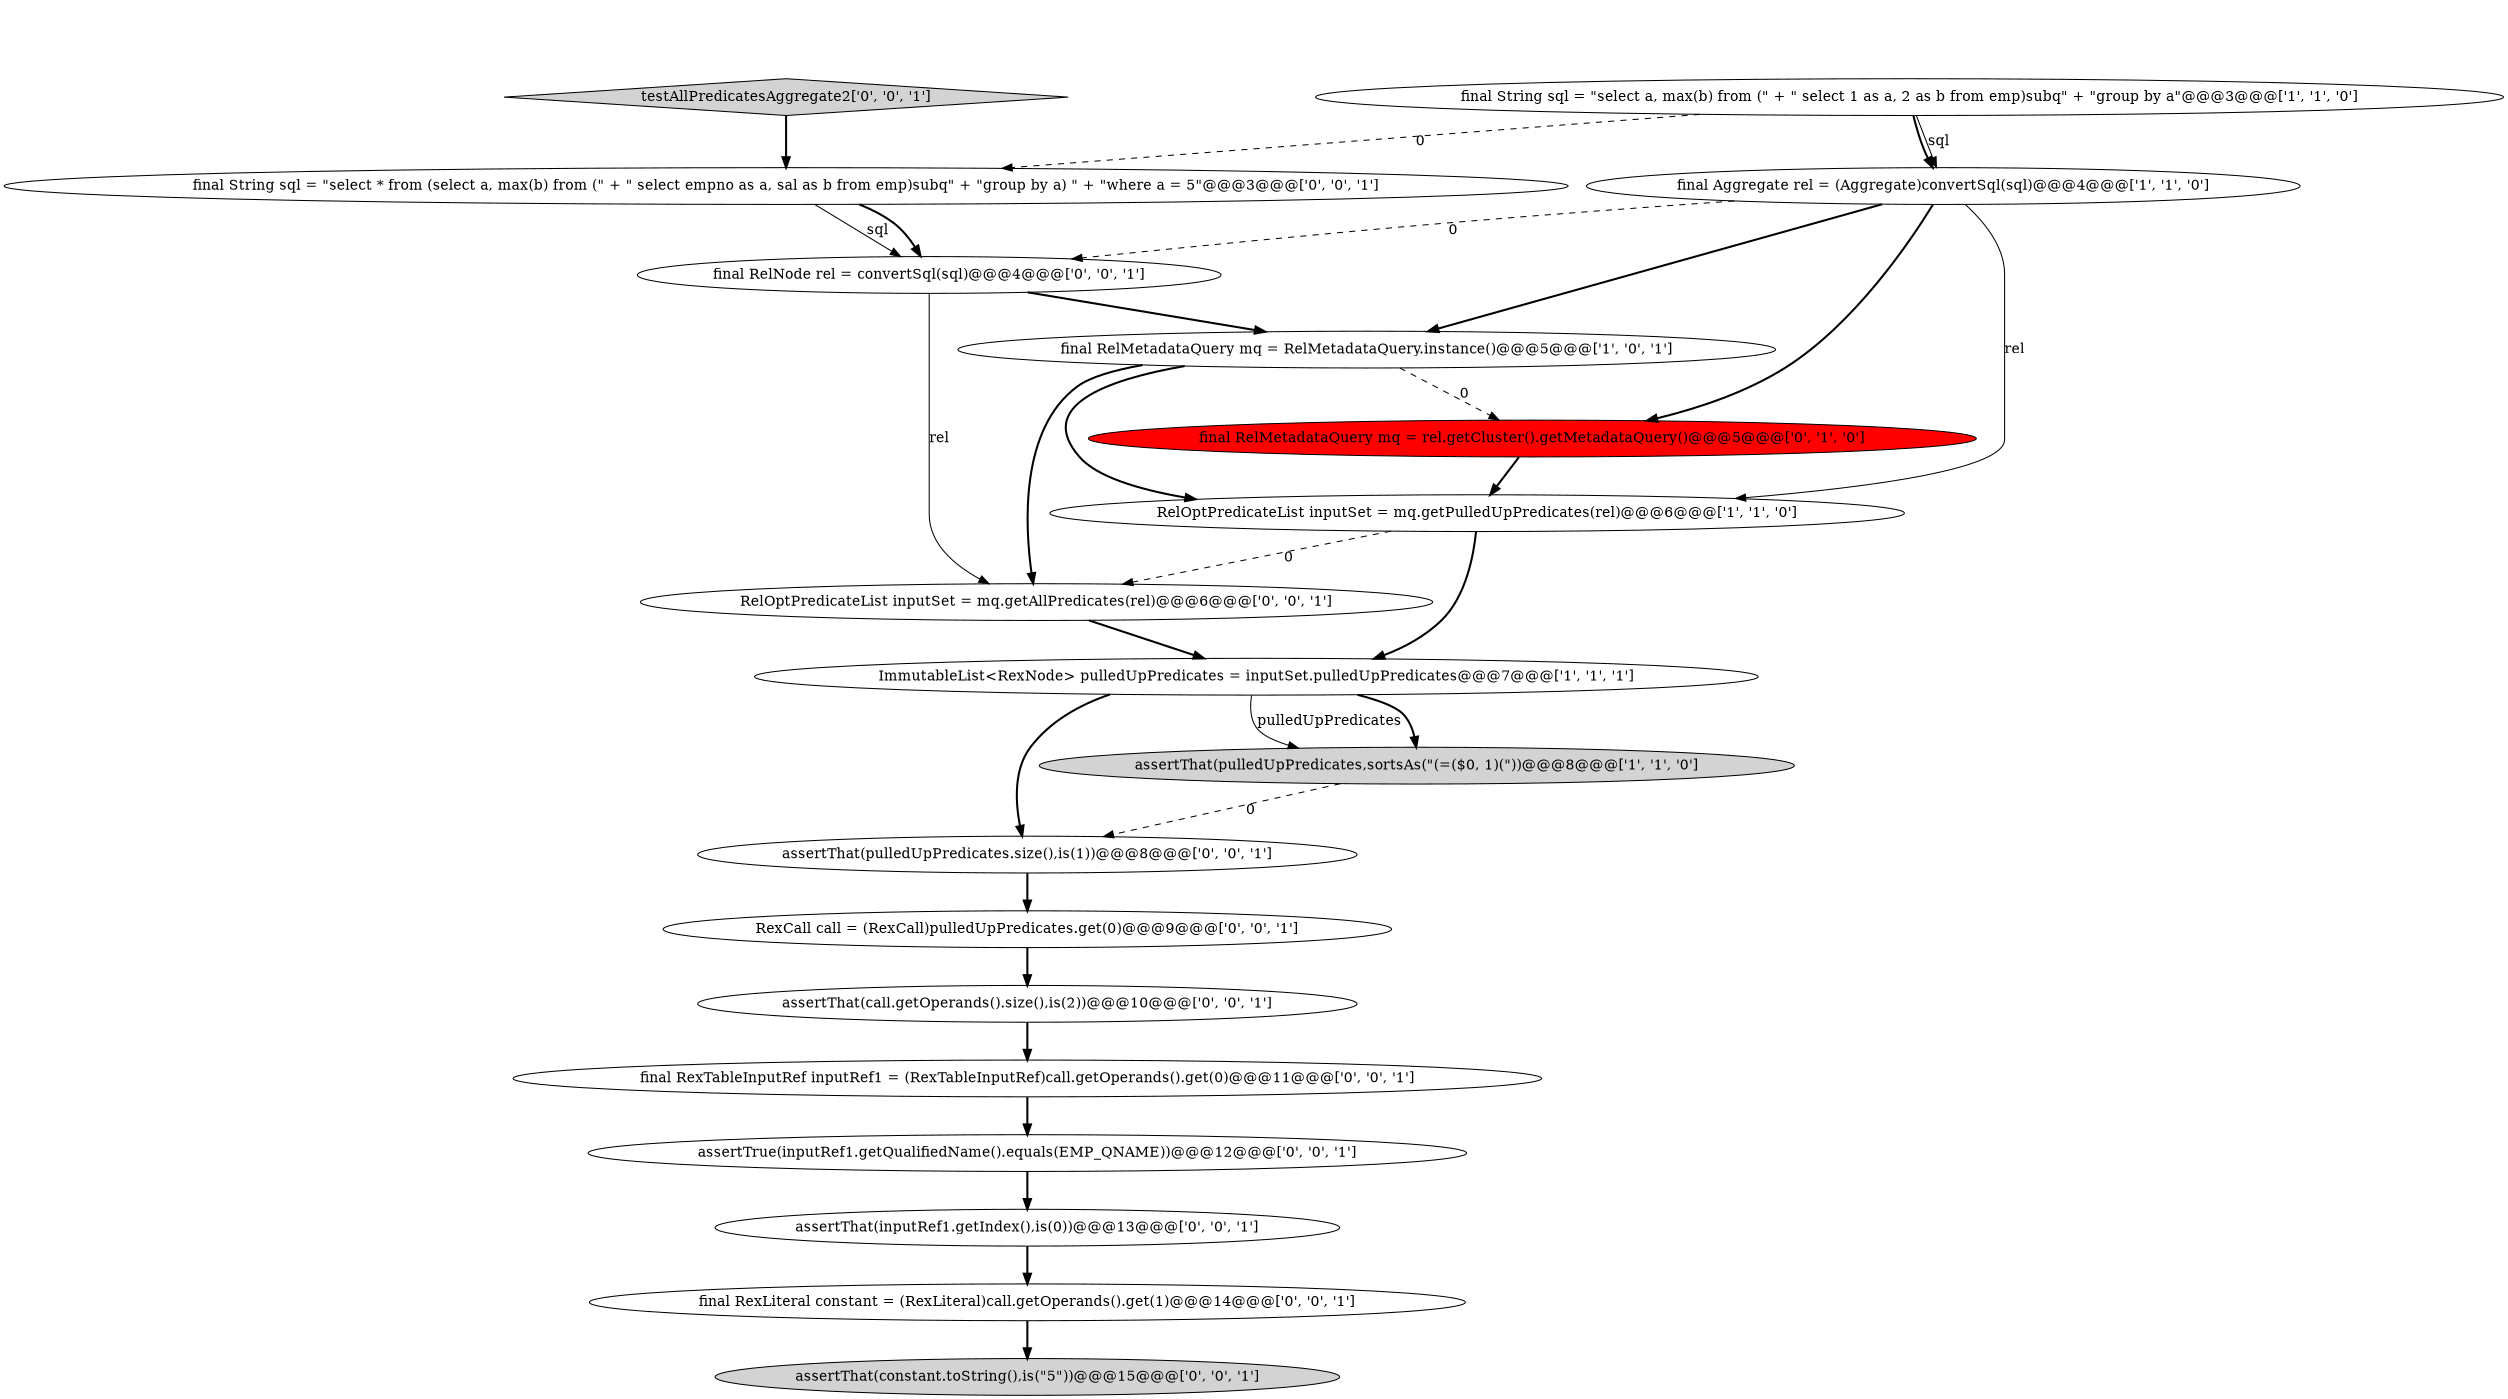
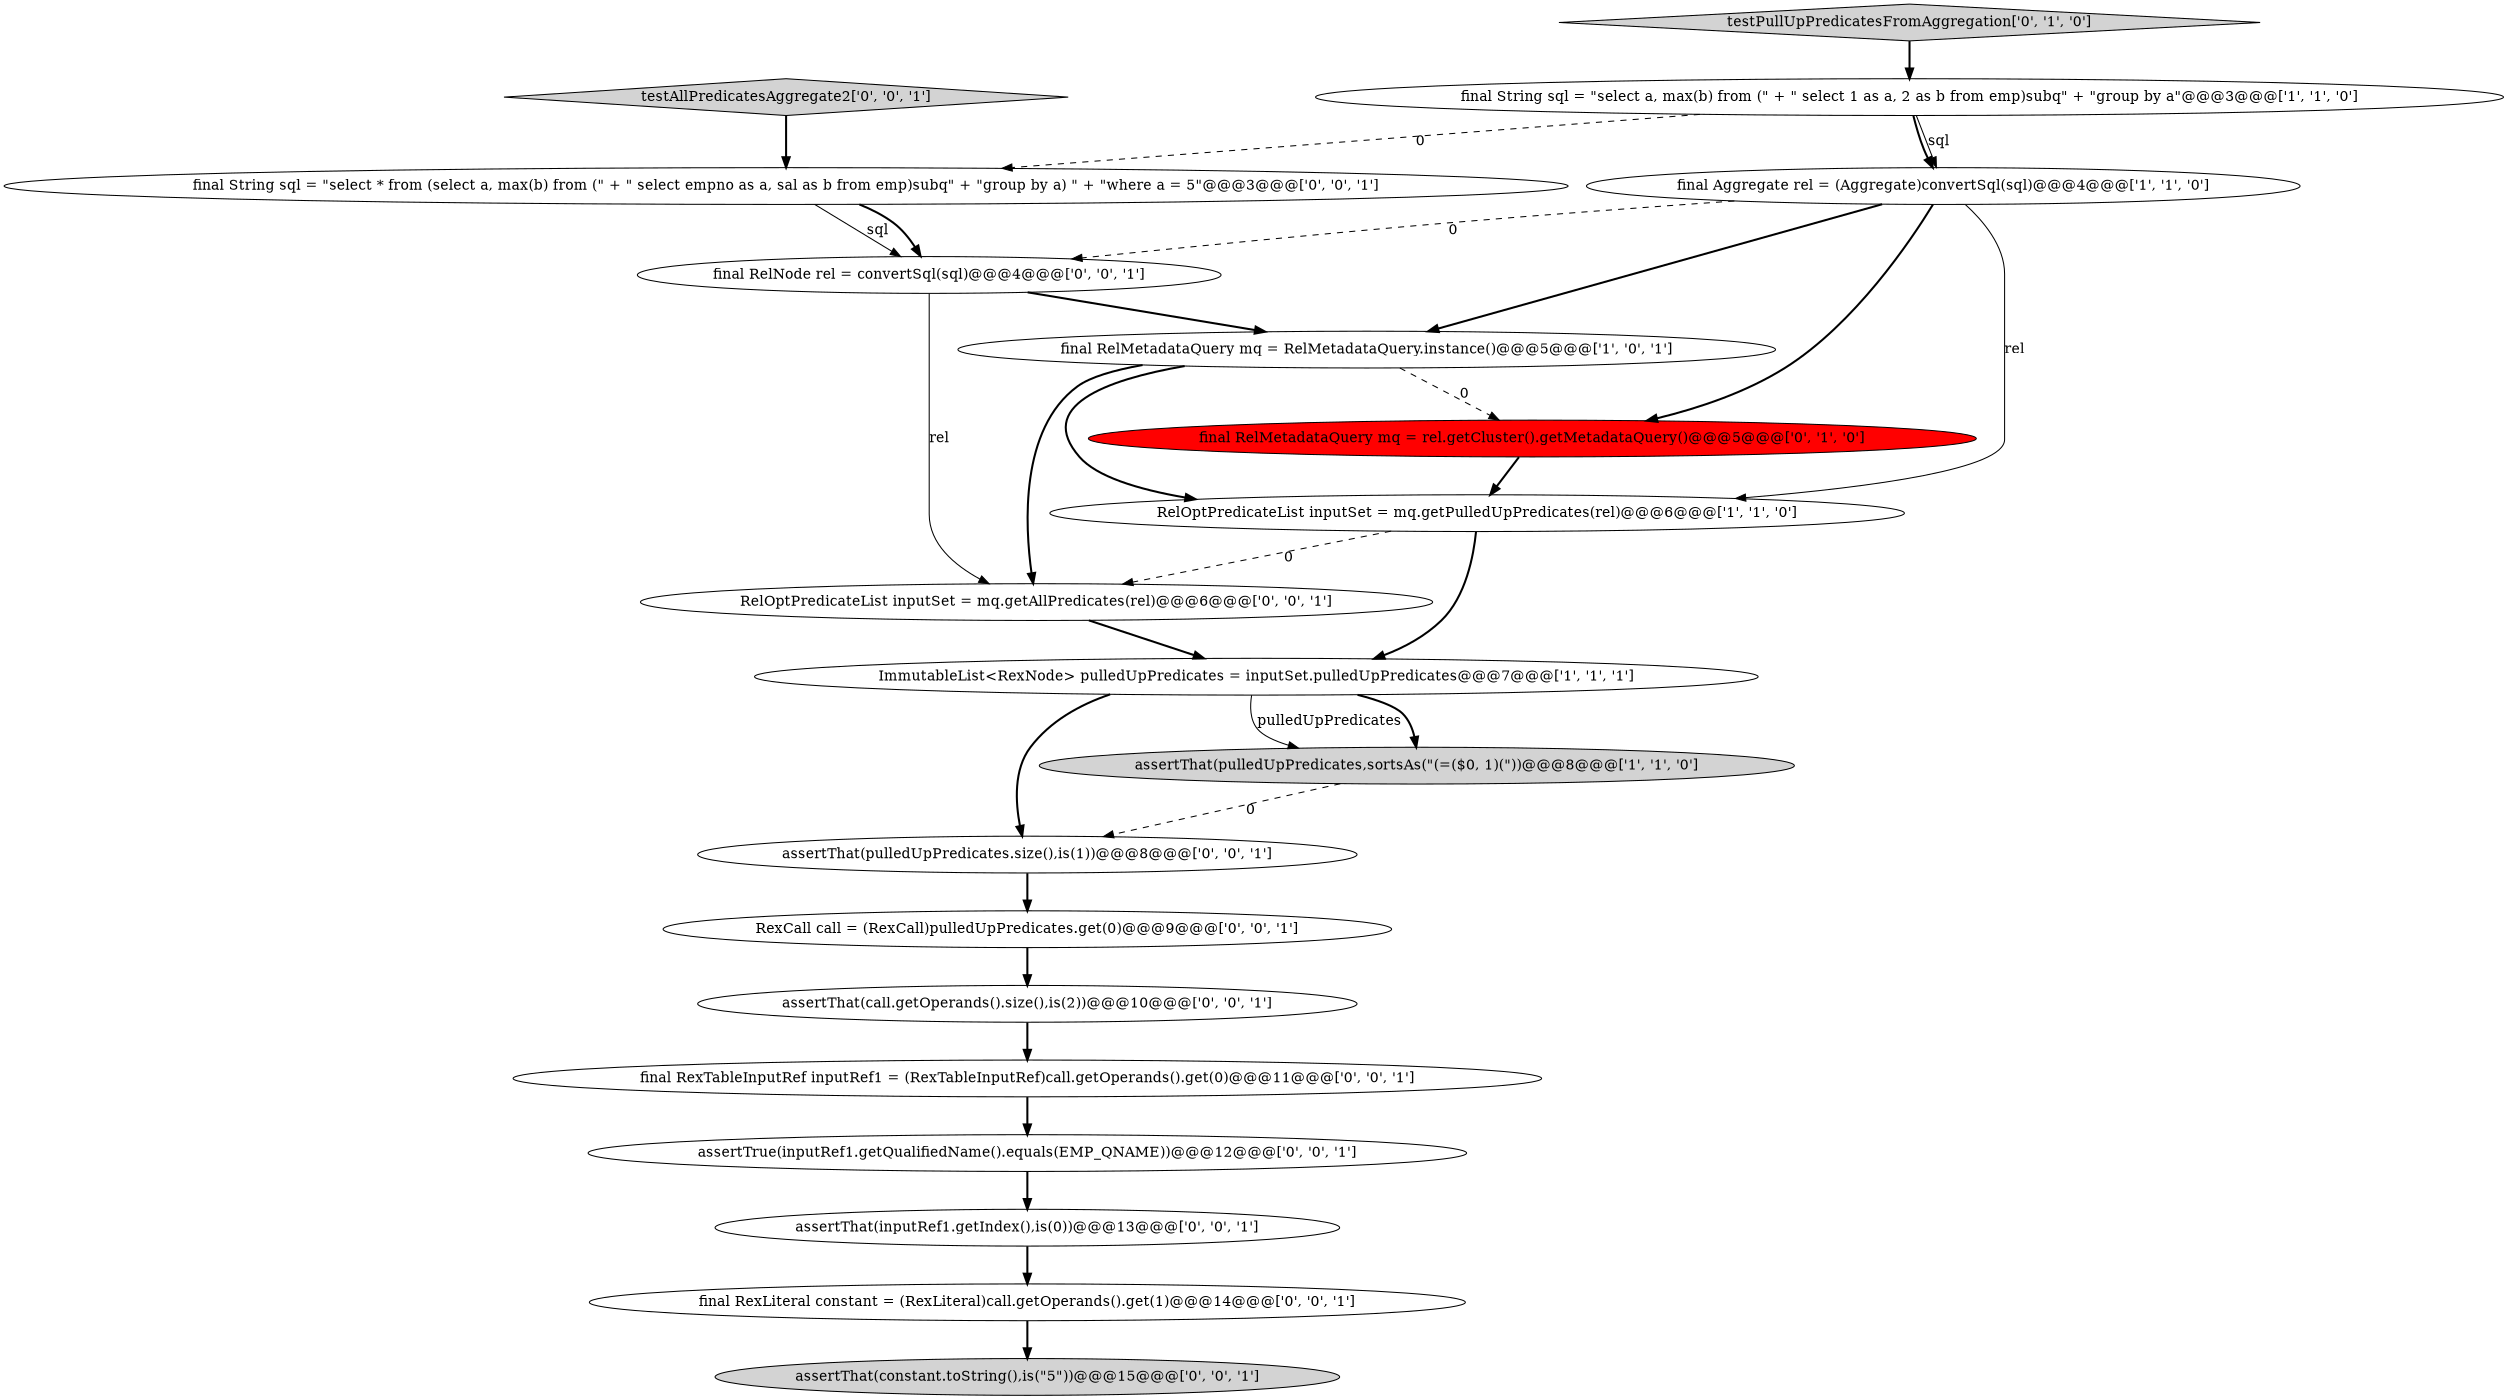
node "testPullUpPredicatesFromAggregation['0', '1', '0']": added
